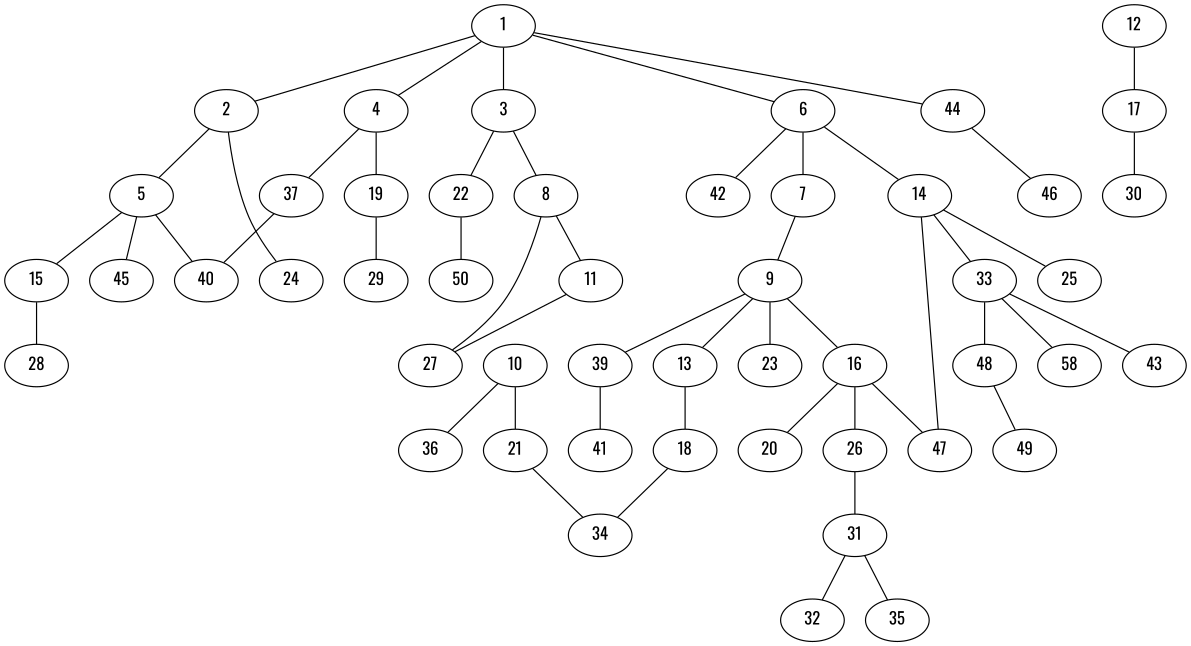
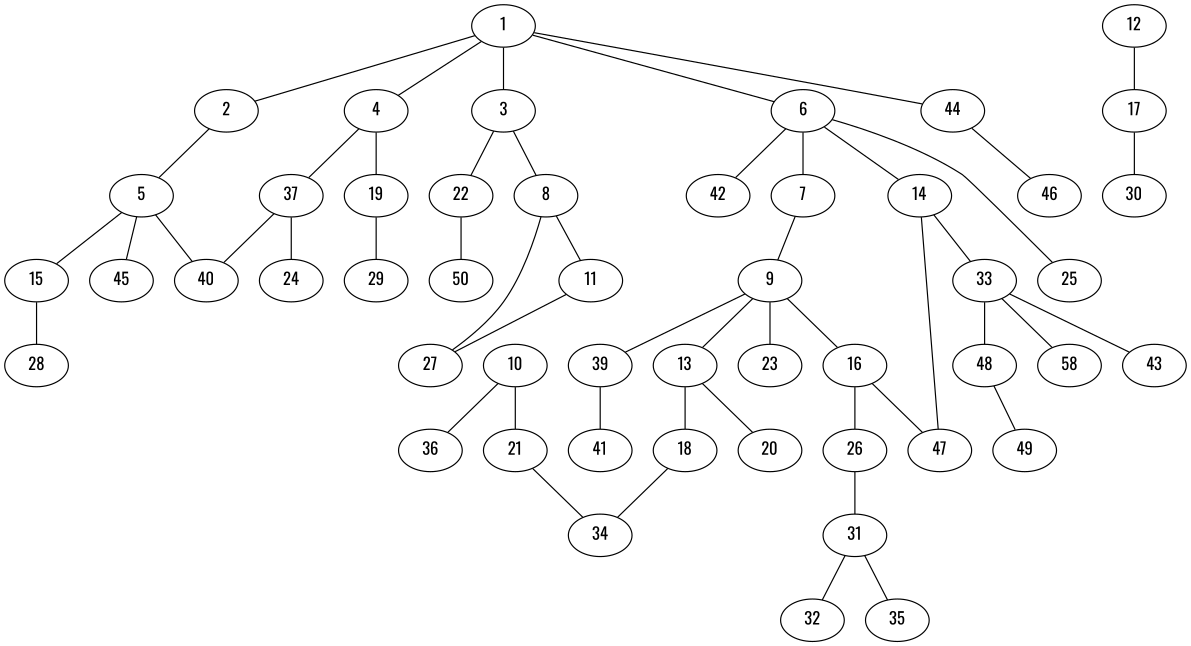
edge "2" -- "24": now "37" -- "24"
edge "14" -- "25": now "6" -- "25"
edge "16" -- "20": now "13" -- "20"
